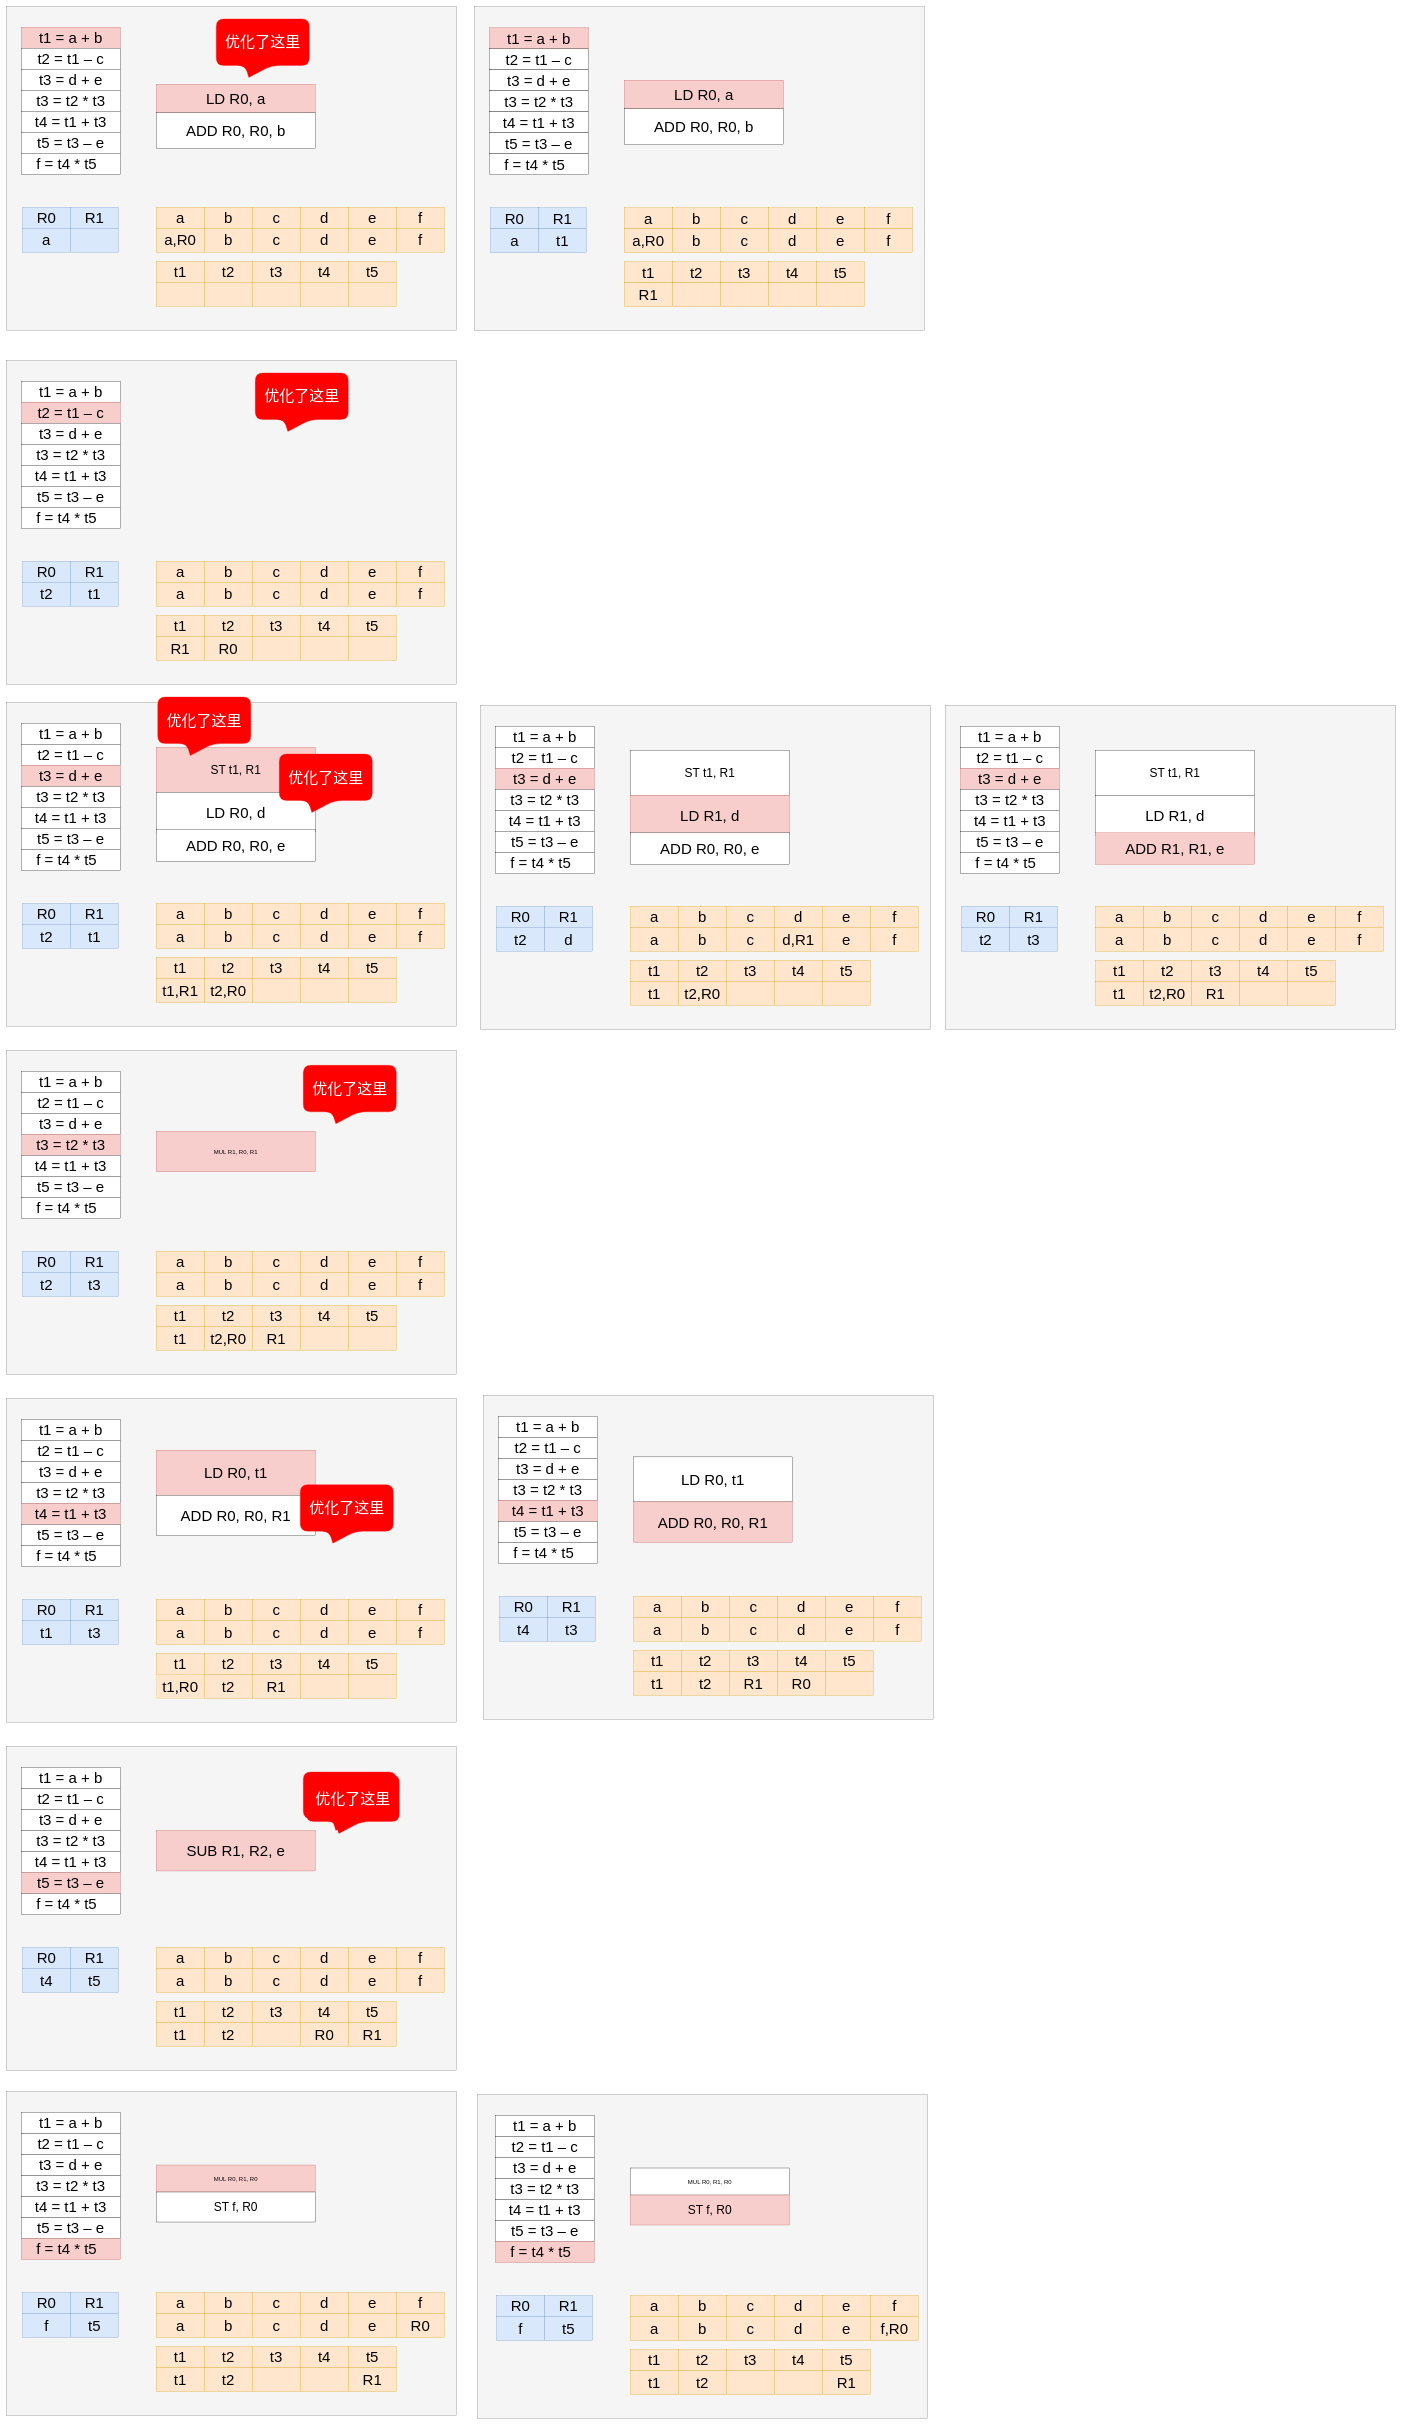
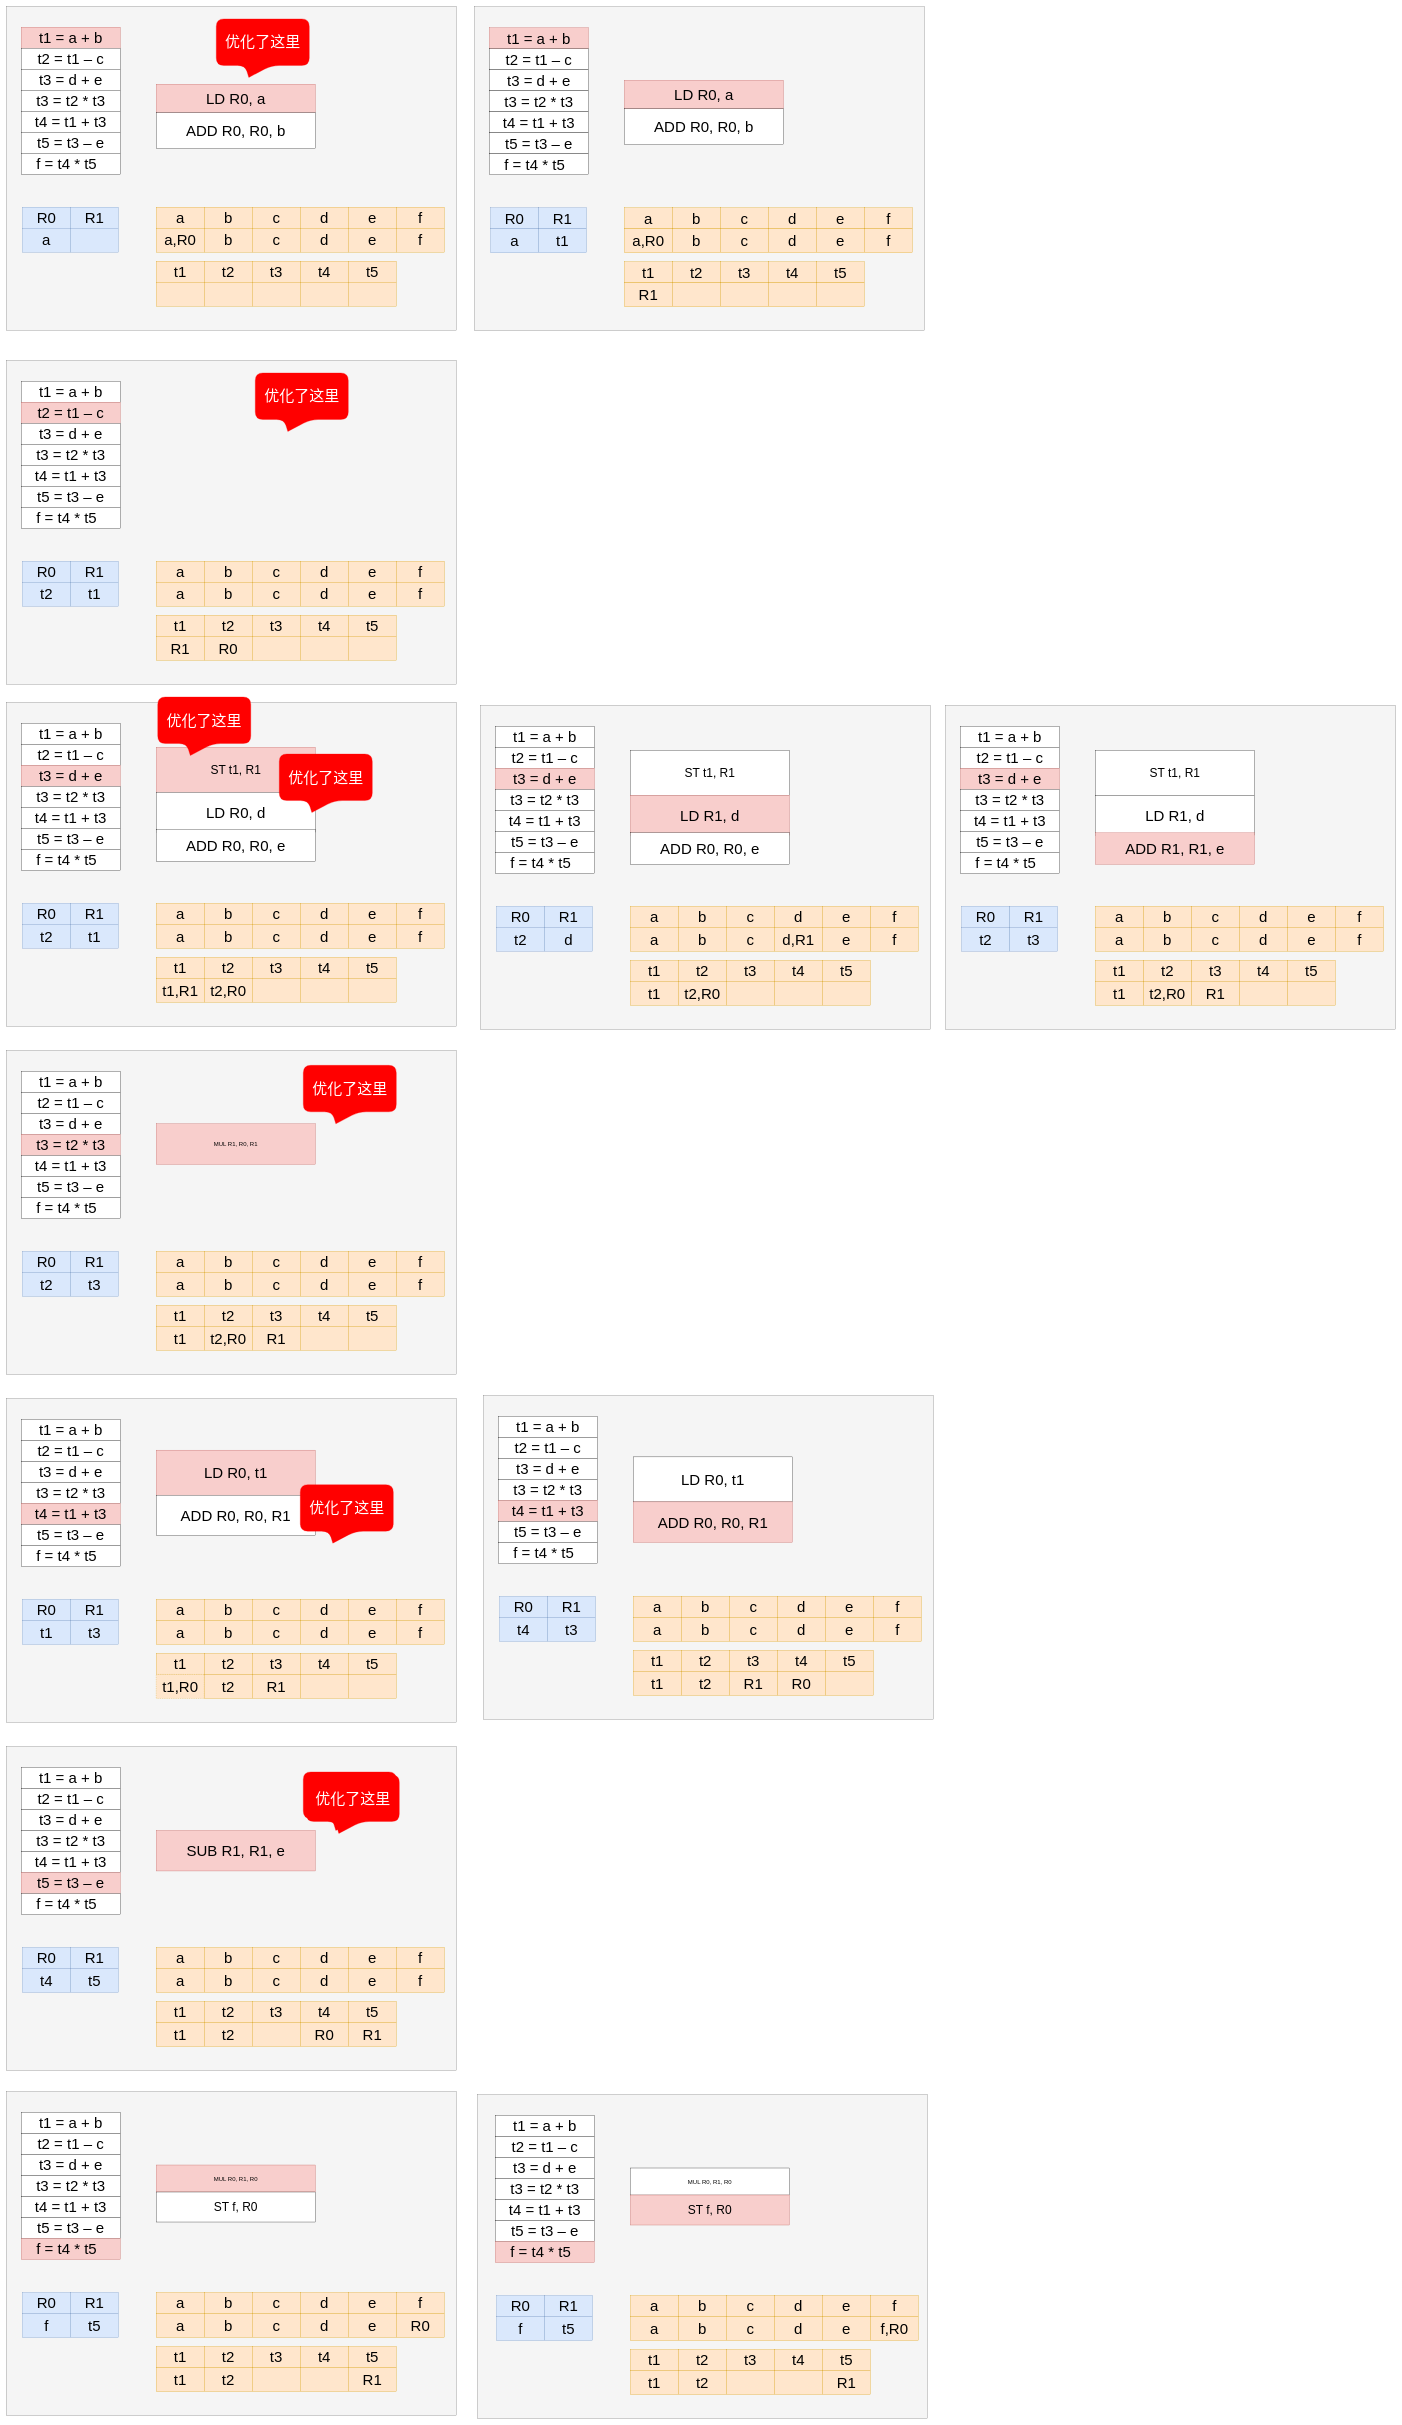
node "MUL R1, R0, R1": moved (236, 1151) -> (236, 1144)
node "SUB R1, R2, e": label "SUB R1, R2, e" -> "SUB R1, R1, e"
